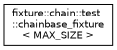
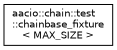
node "fixture::chain::test ::chainbase_fixture < MAX_SIZE >": label "fixture::chain::test ::chainbase_fixture < MAX_SIZE >" -> "aacio::chain::test ::chainbase_fixture < MAX_SIZE >"
